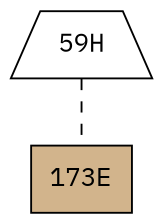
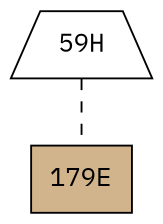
node "173E": label "173E" -> "179E"
